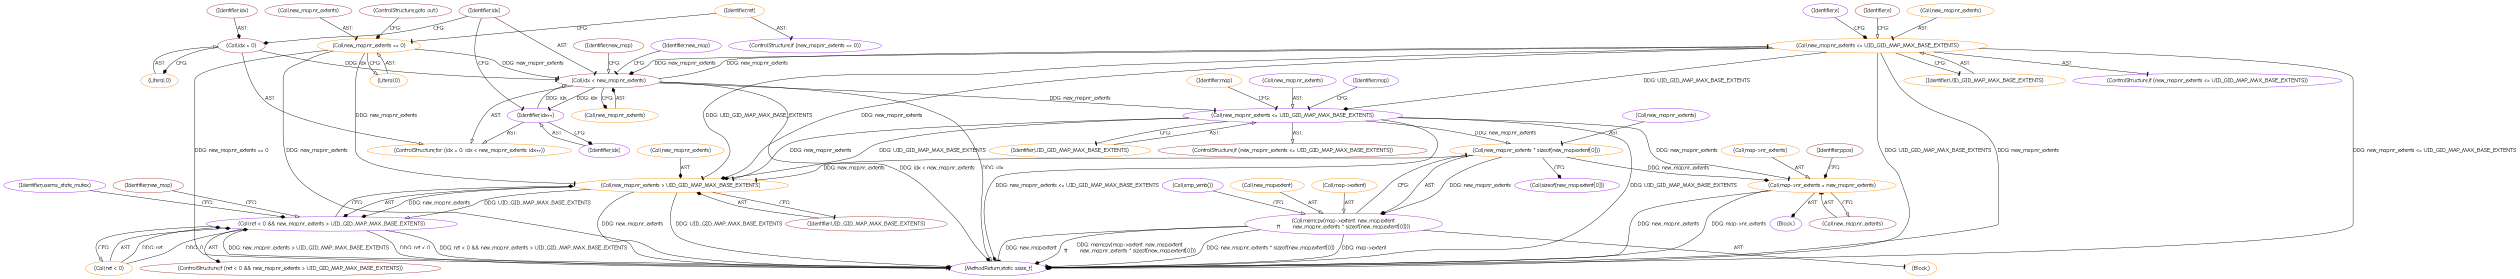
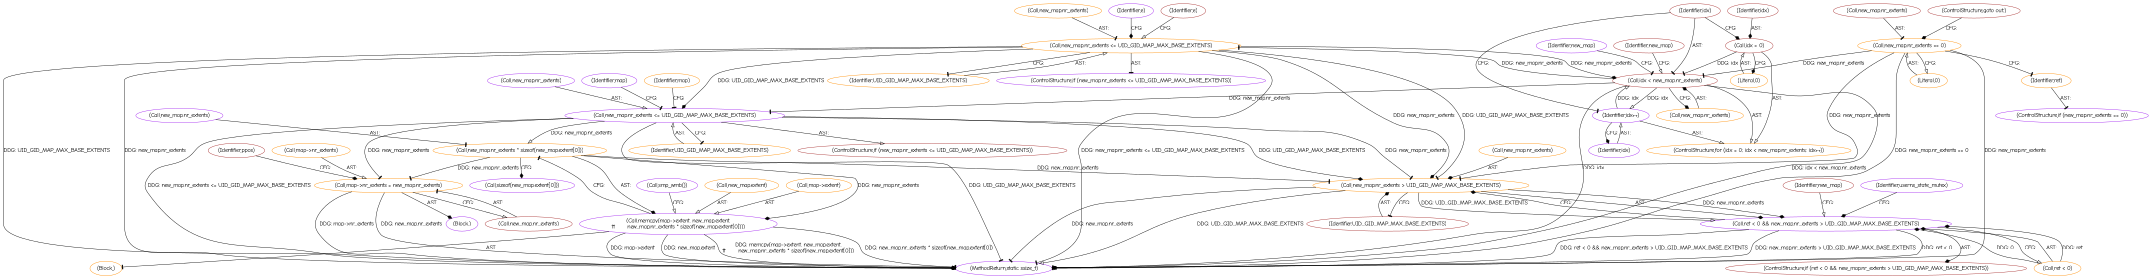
edge "(Identifier,ret)" -> "(Call,new_map.nr_extents == 0)": reversed
edge "(Call,idx < new_map.nr_extents)" -> "(Identifier,idx++)": arrowhead tee -> onormal
edge "(Call,new_map.nr_extents * sizeof(new_map.extent[0]))" -> "(Call,map->nr_extents = new_map.nr_extents)": arrowhead diamond -> tee
